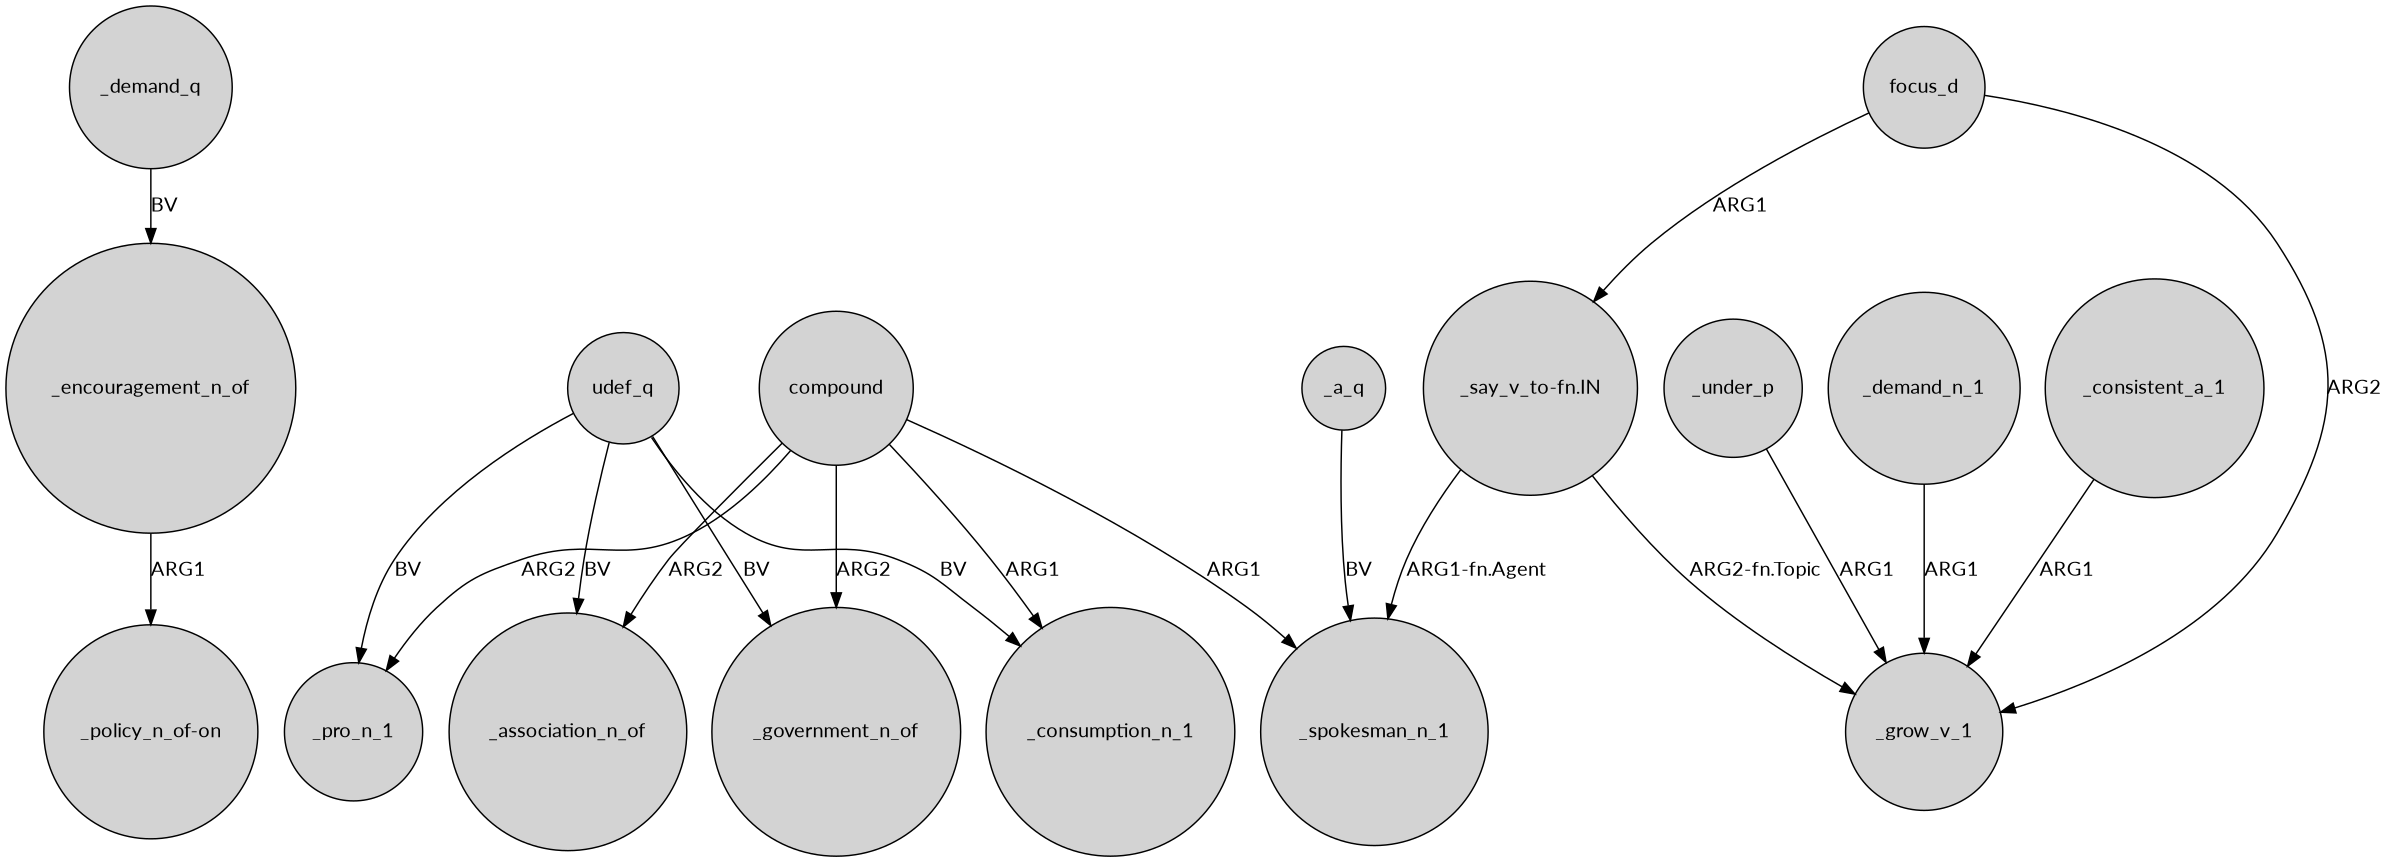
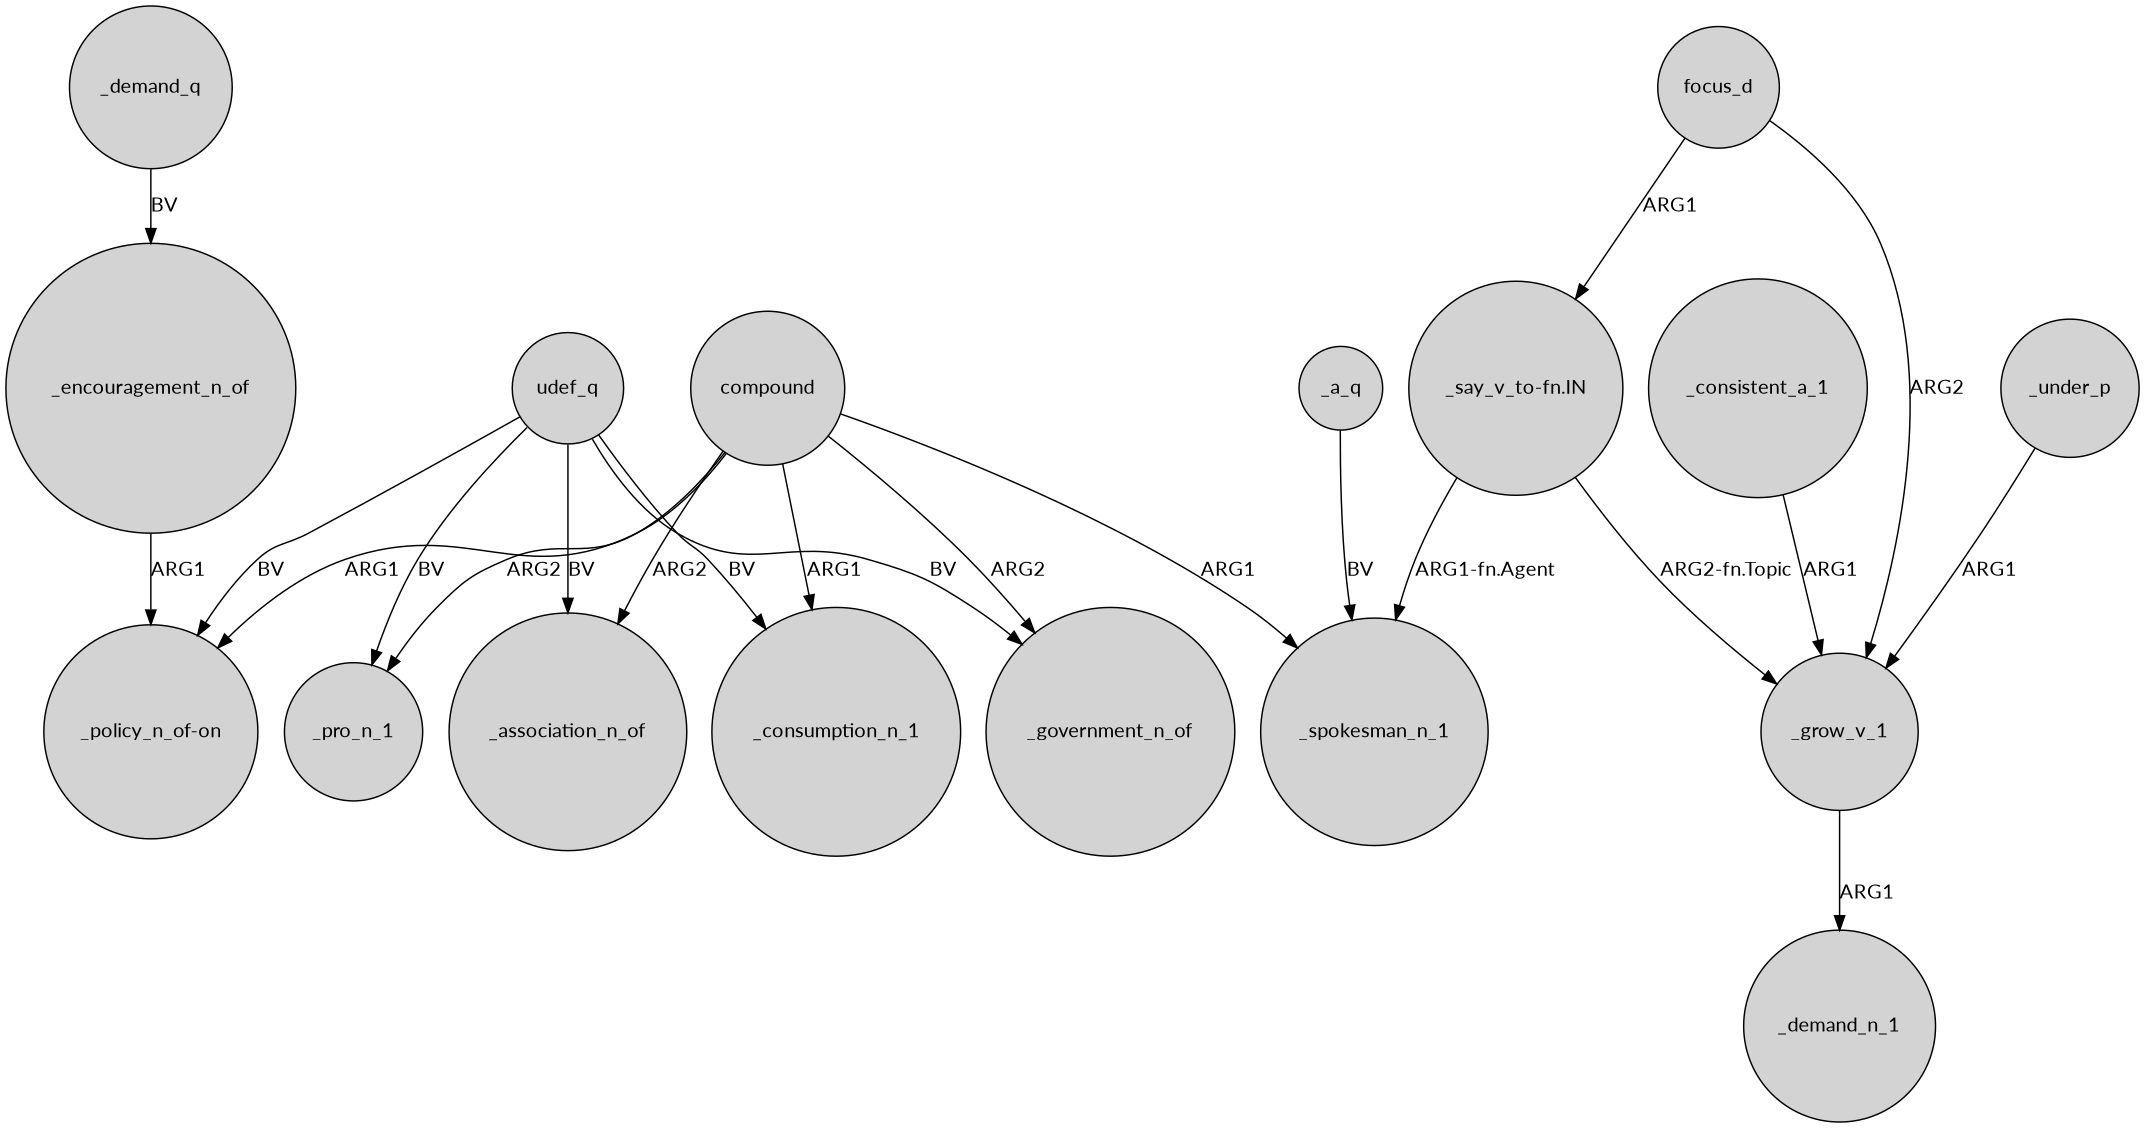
edge "udef_q" -> "_policy_n_of-on": added, label "BV"
edge "compound" -> "_policy_n_of-on": added, label "ARG1"
edge "_demand_n_1" -> "_grow_v_1": reversed
